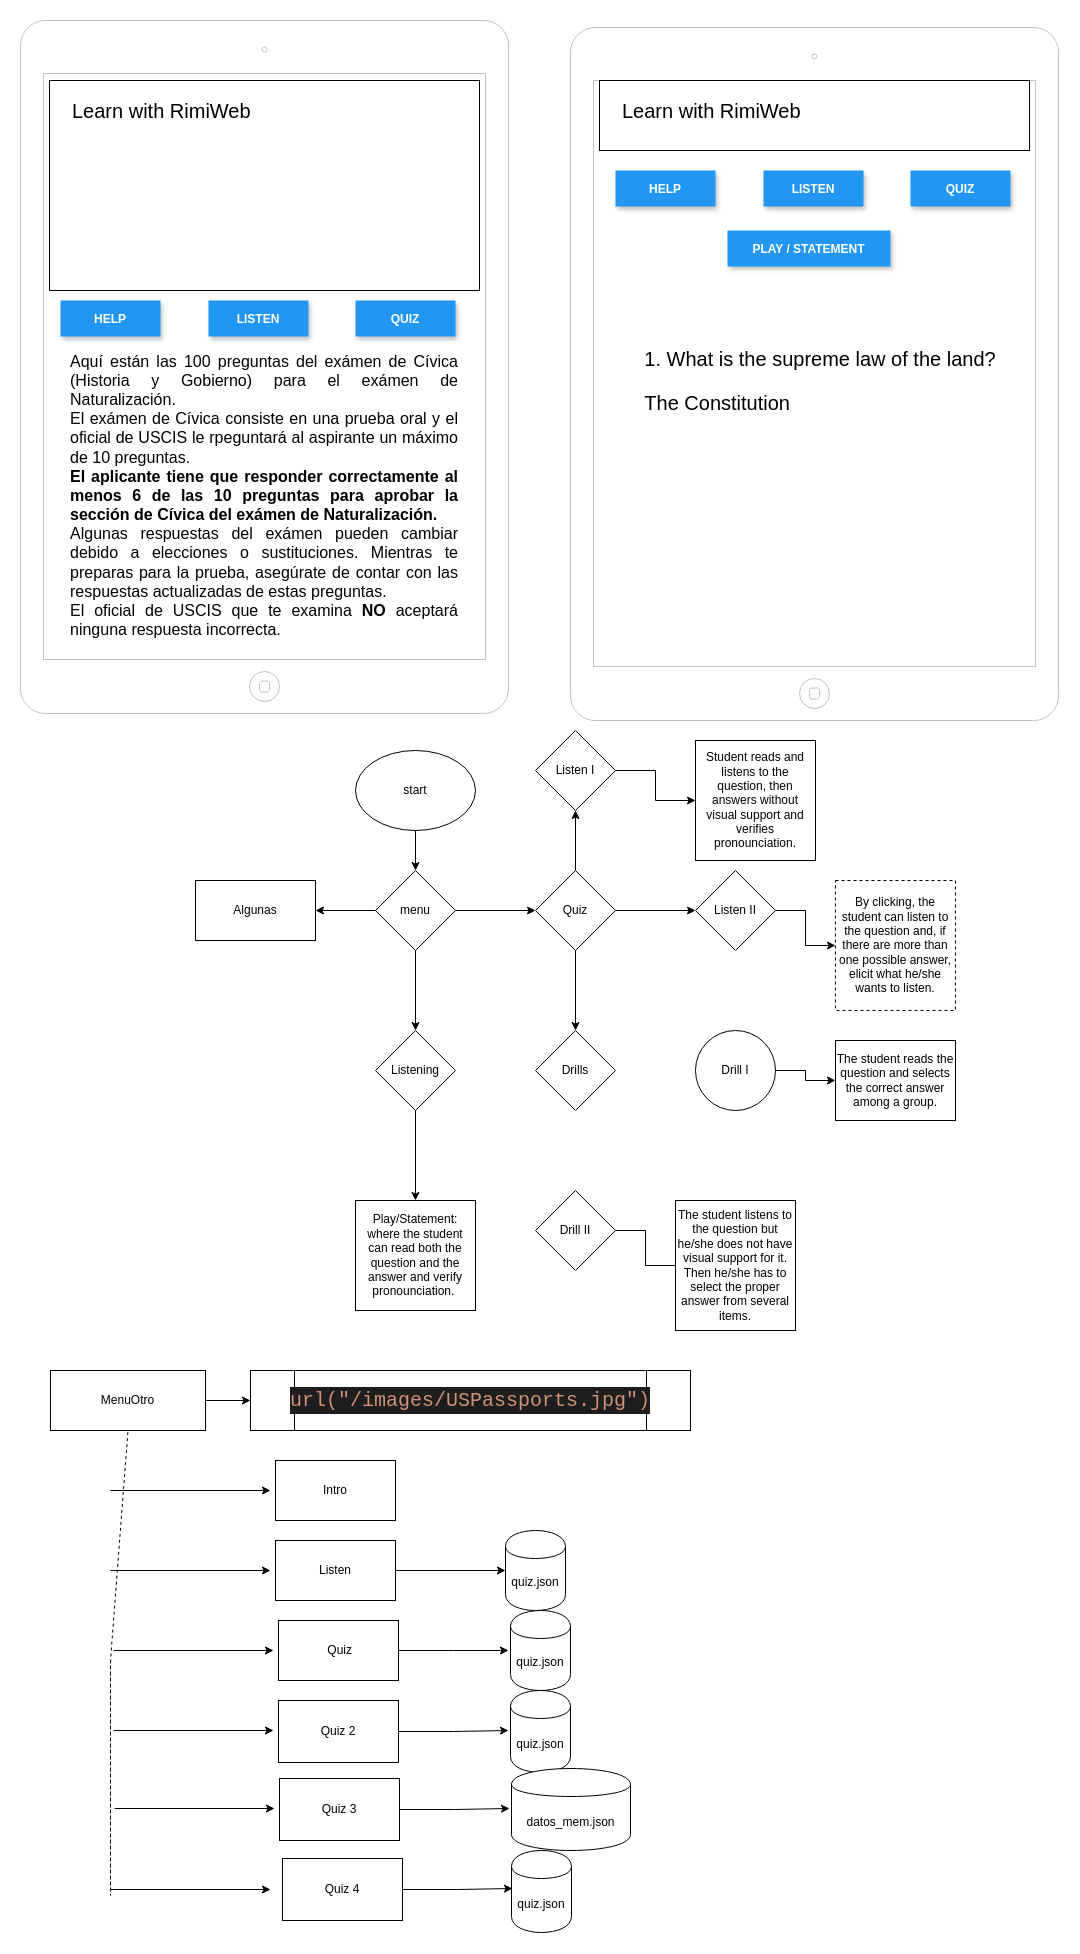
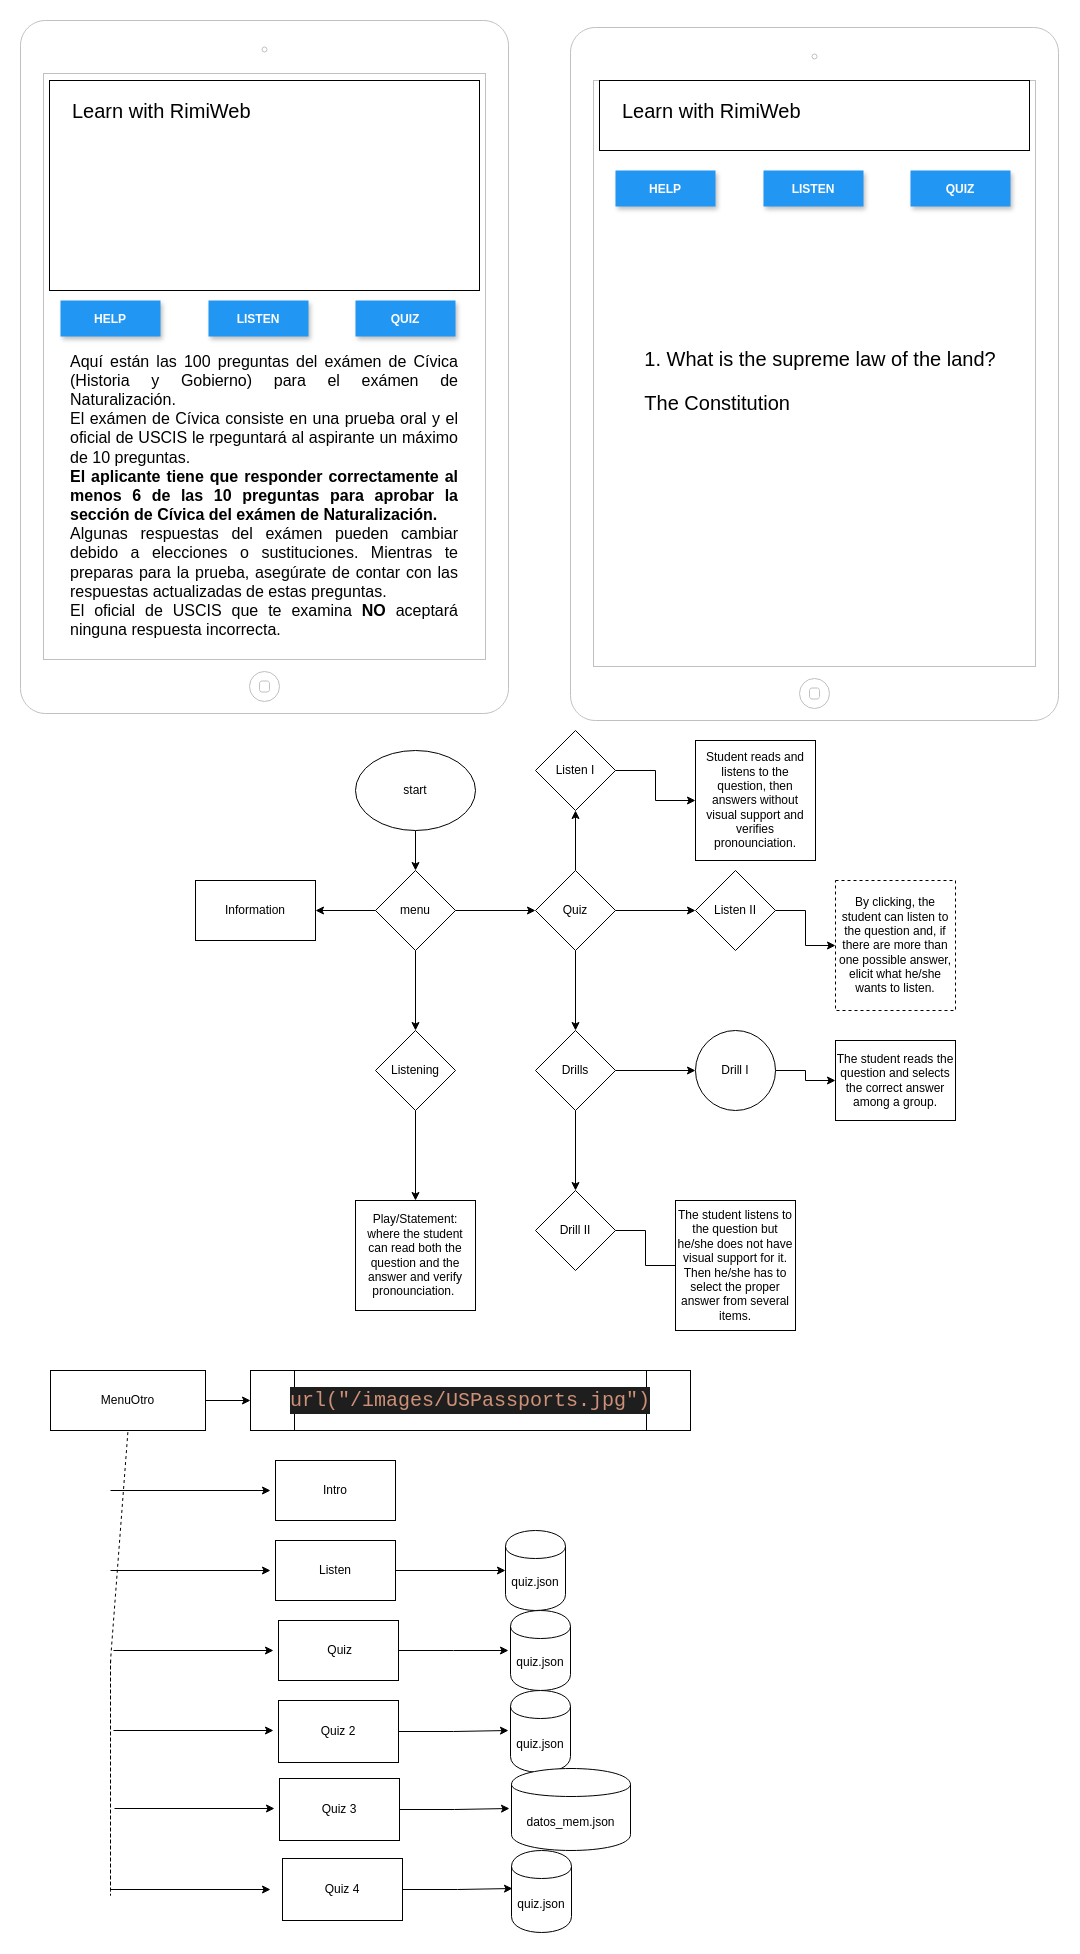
node "PLAY / STATEMENT": removed
node "Algunas": label "Algunas" -> "Information"
edge "Drills" -> "Drill I": added
edge "Drills" -> "Drill II": added
